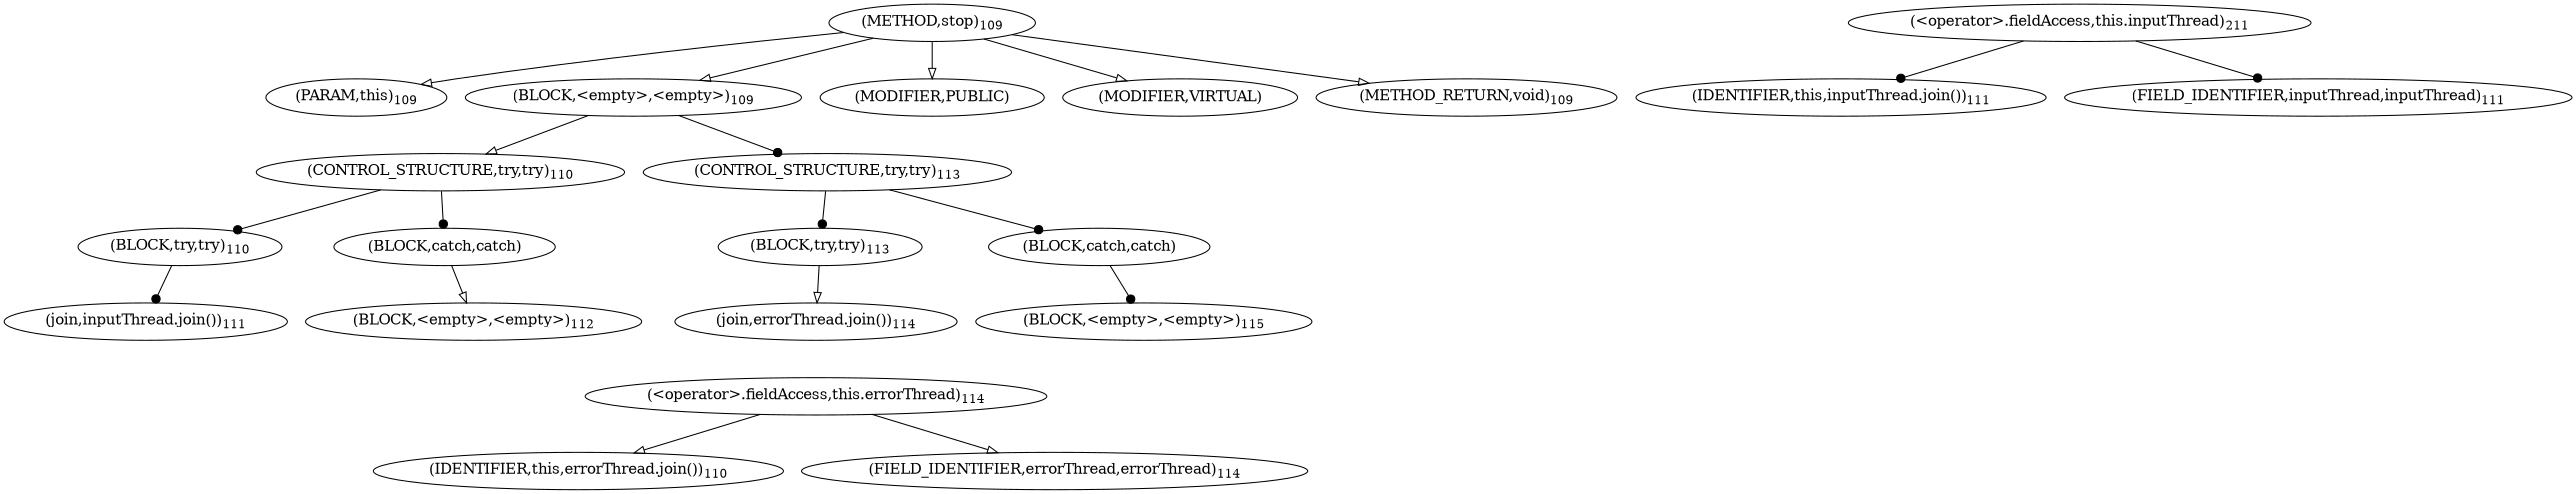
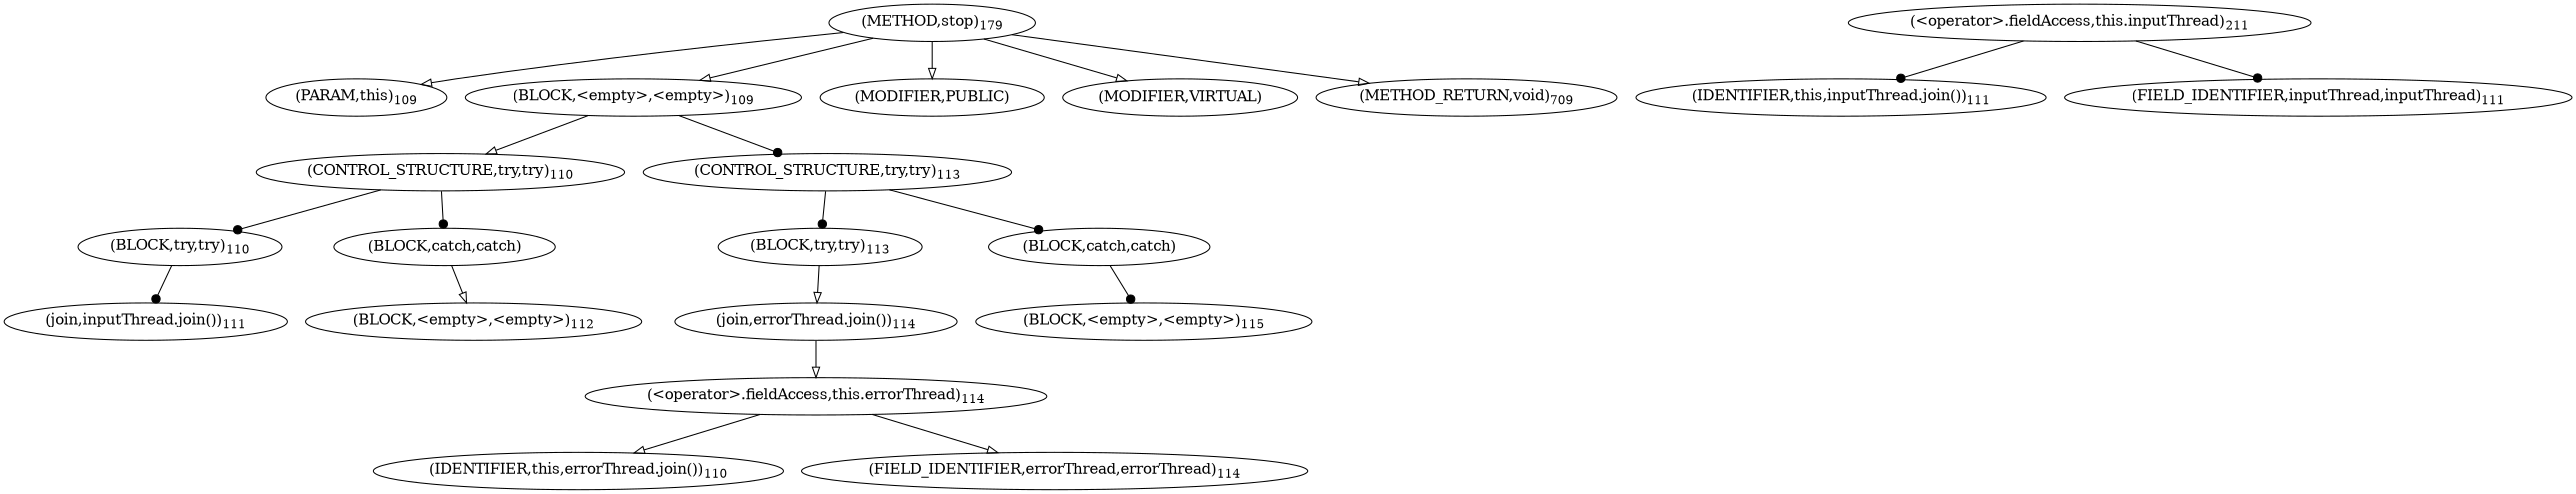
node "(METHOD,stop)": text "109" -> "179"
node "(METHOD_RETURN,void)": text "109" -> "709"
edge "(join,errorThread.join())" -> "(<operator>.fieldAccess,this.errorThread)": added
